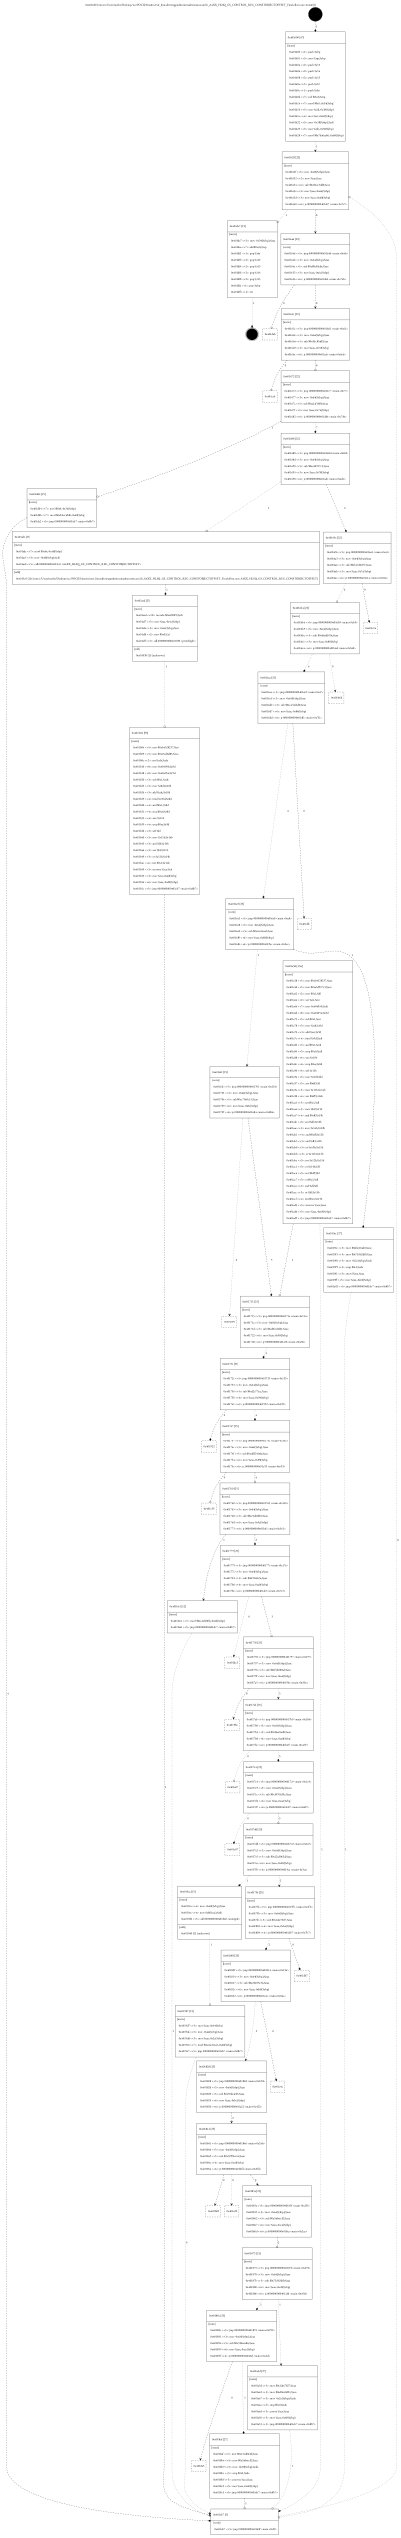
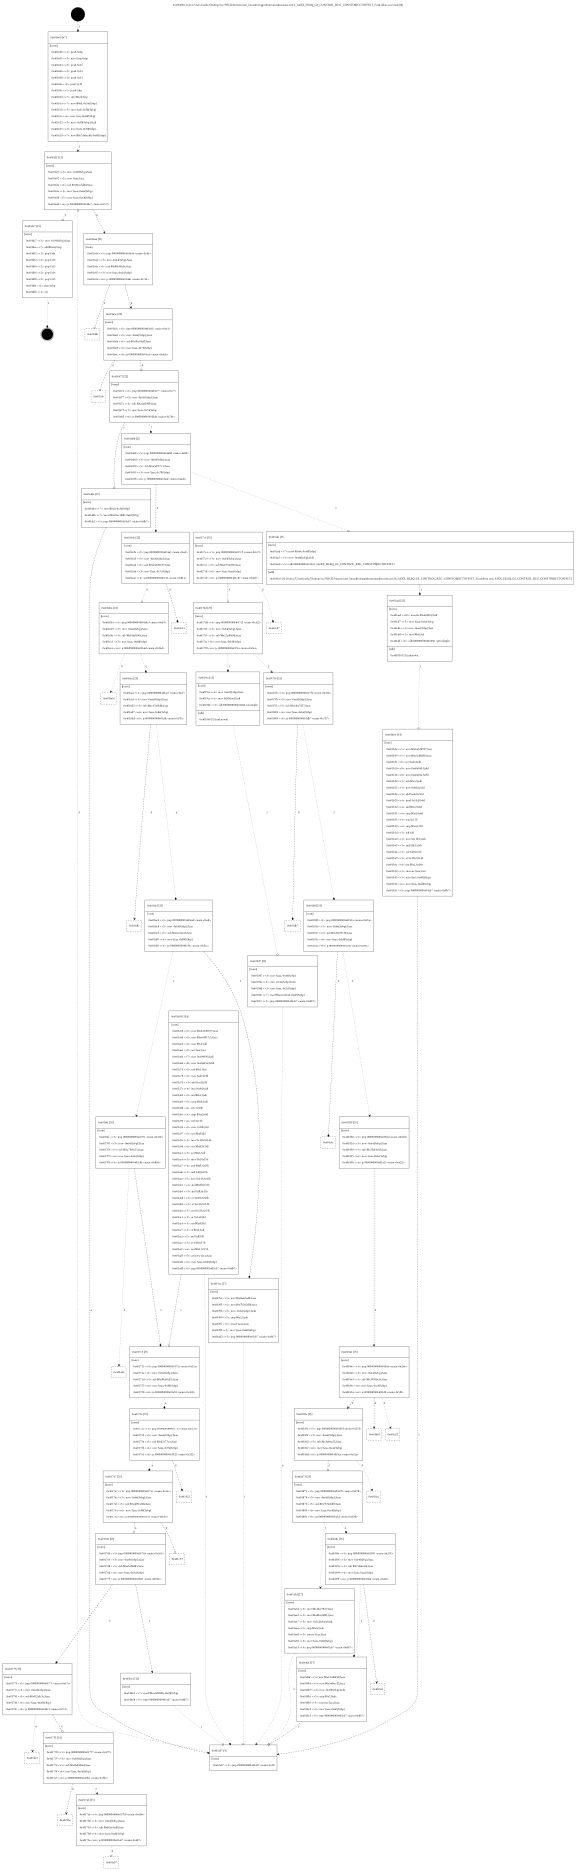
node "0x4018ca": added
edge "0x4017ab [25]" -> "0x4017c4 [25]": removed, label "3"
